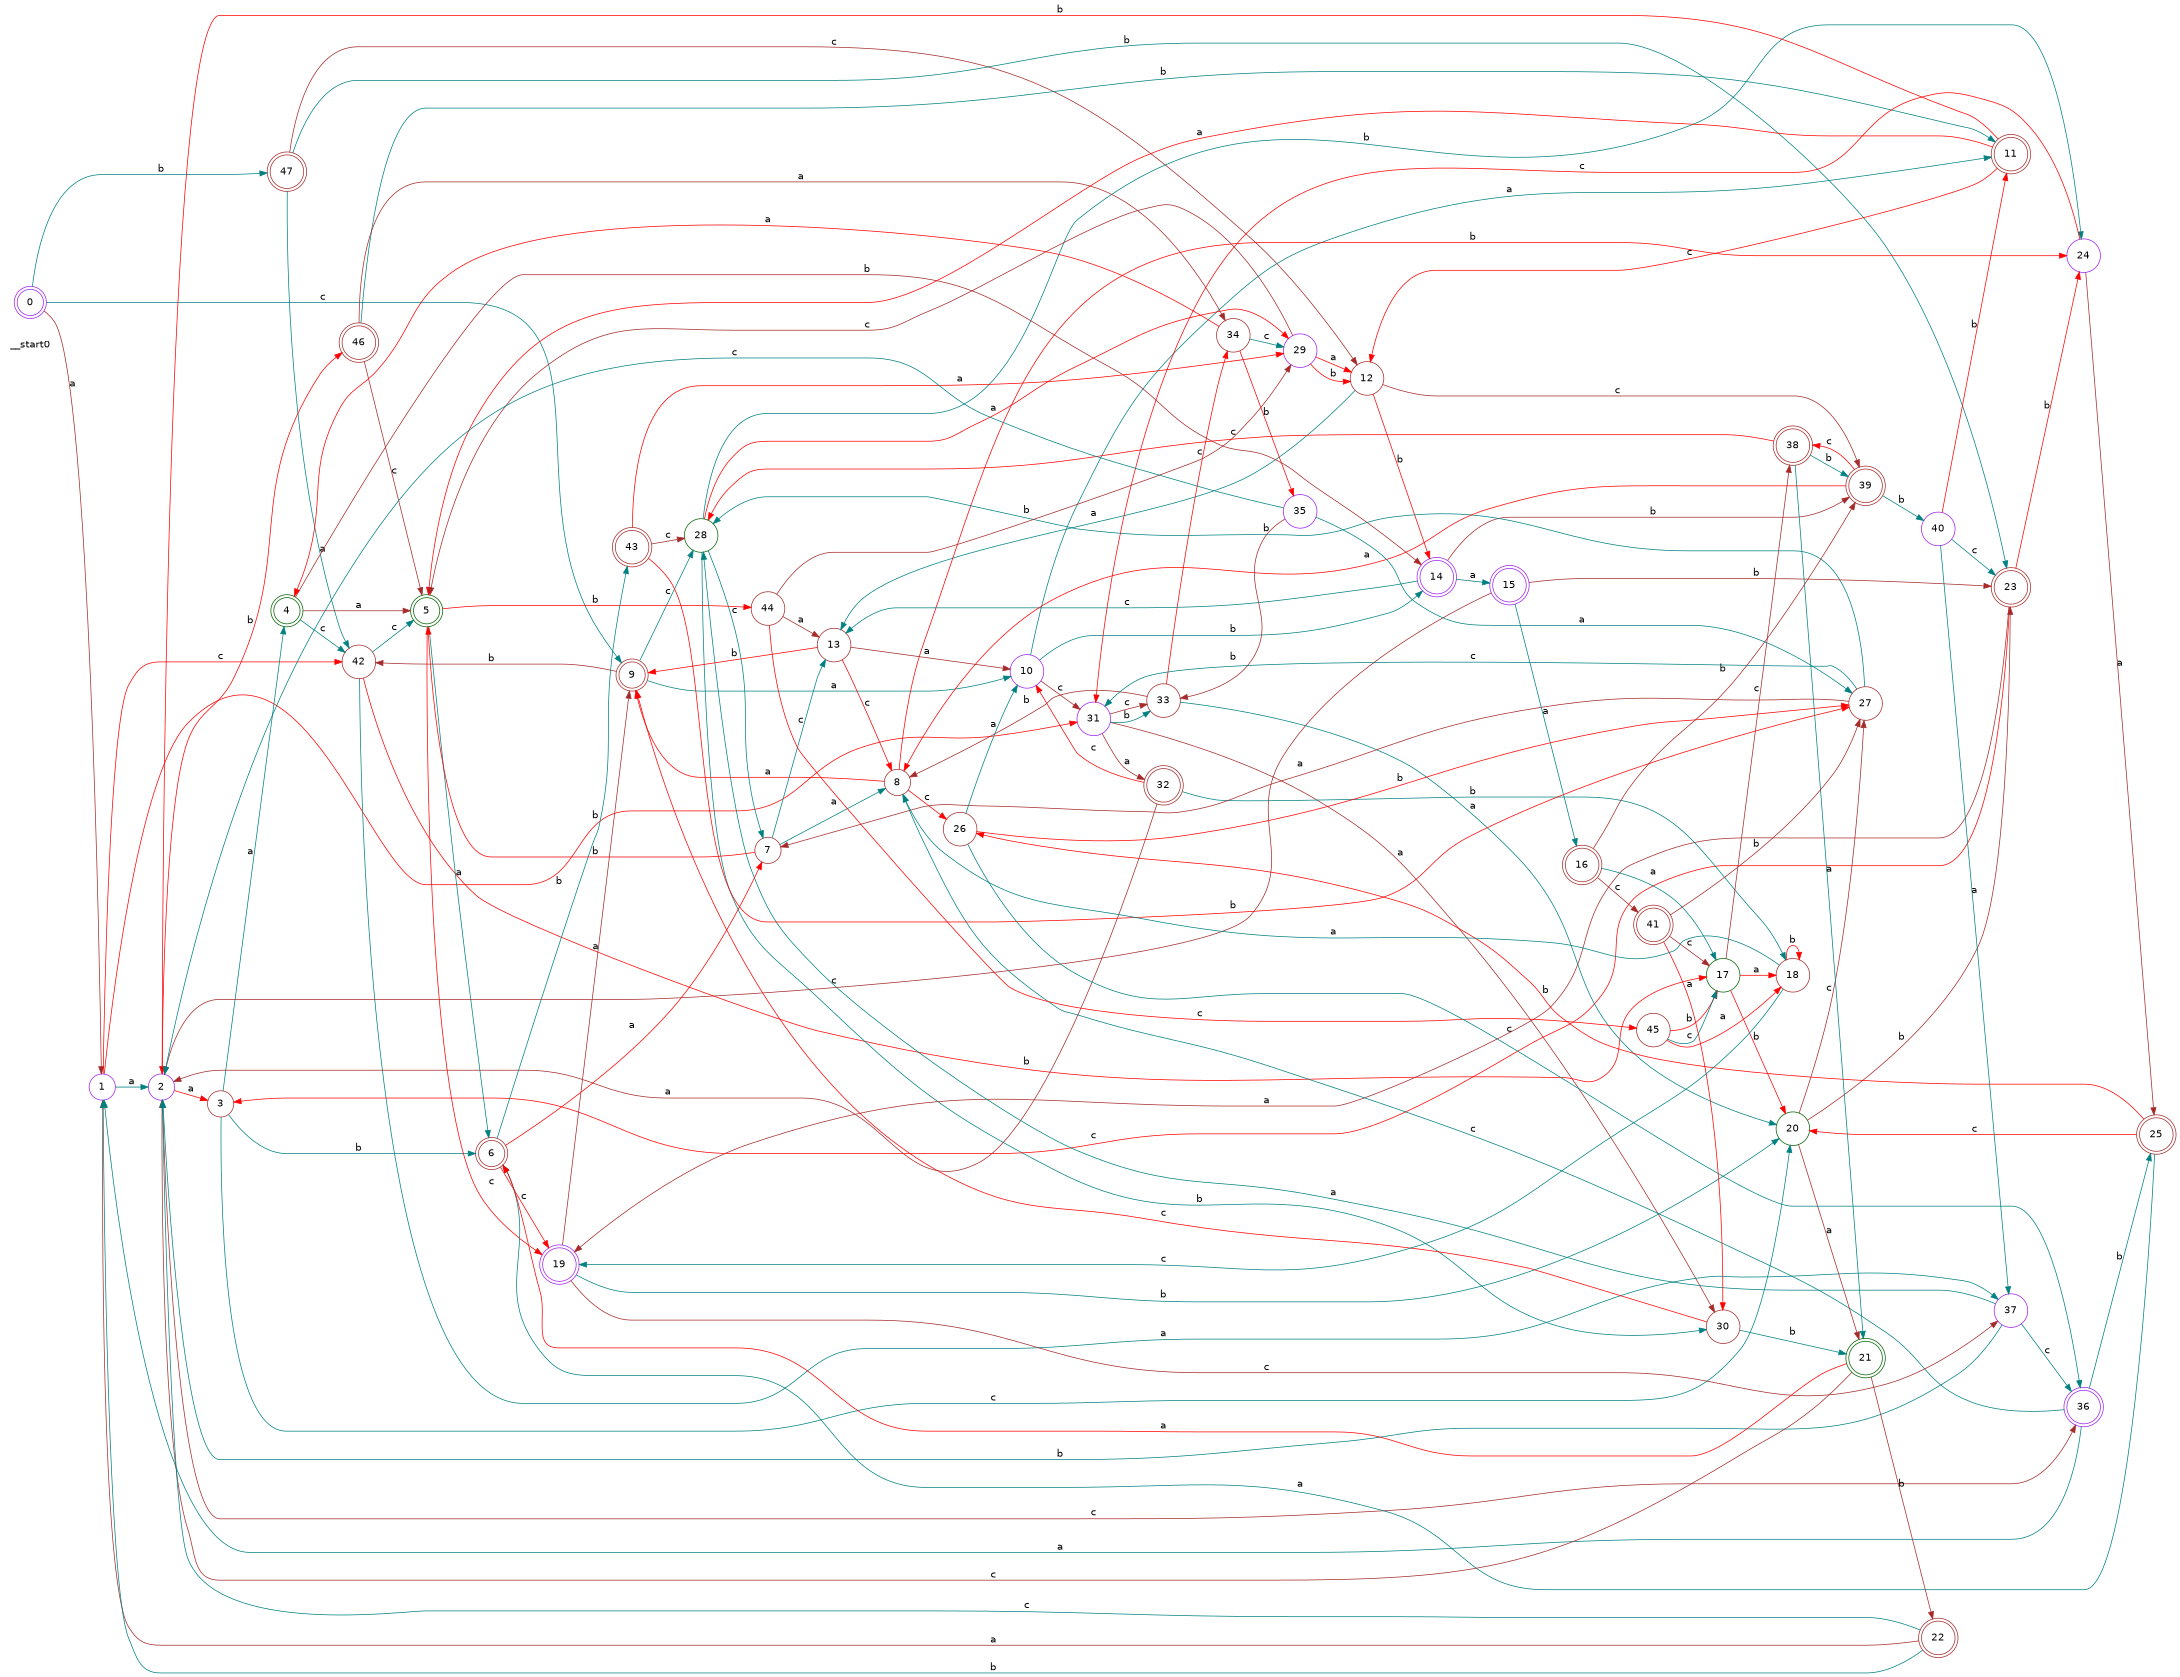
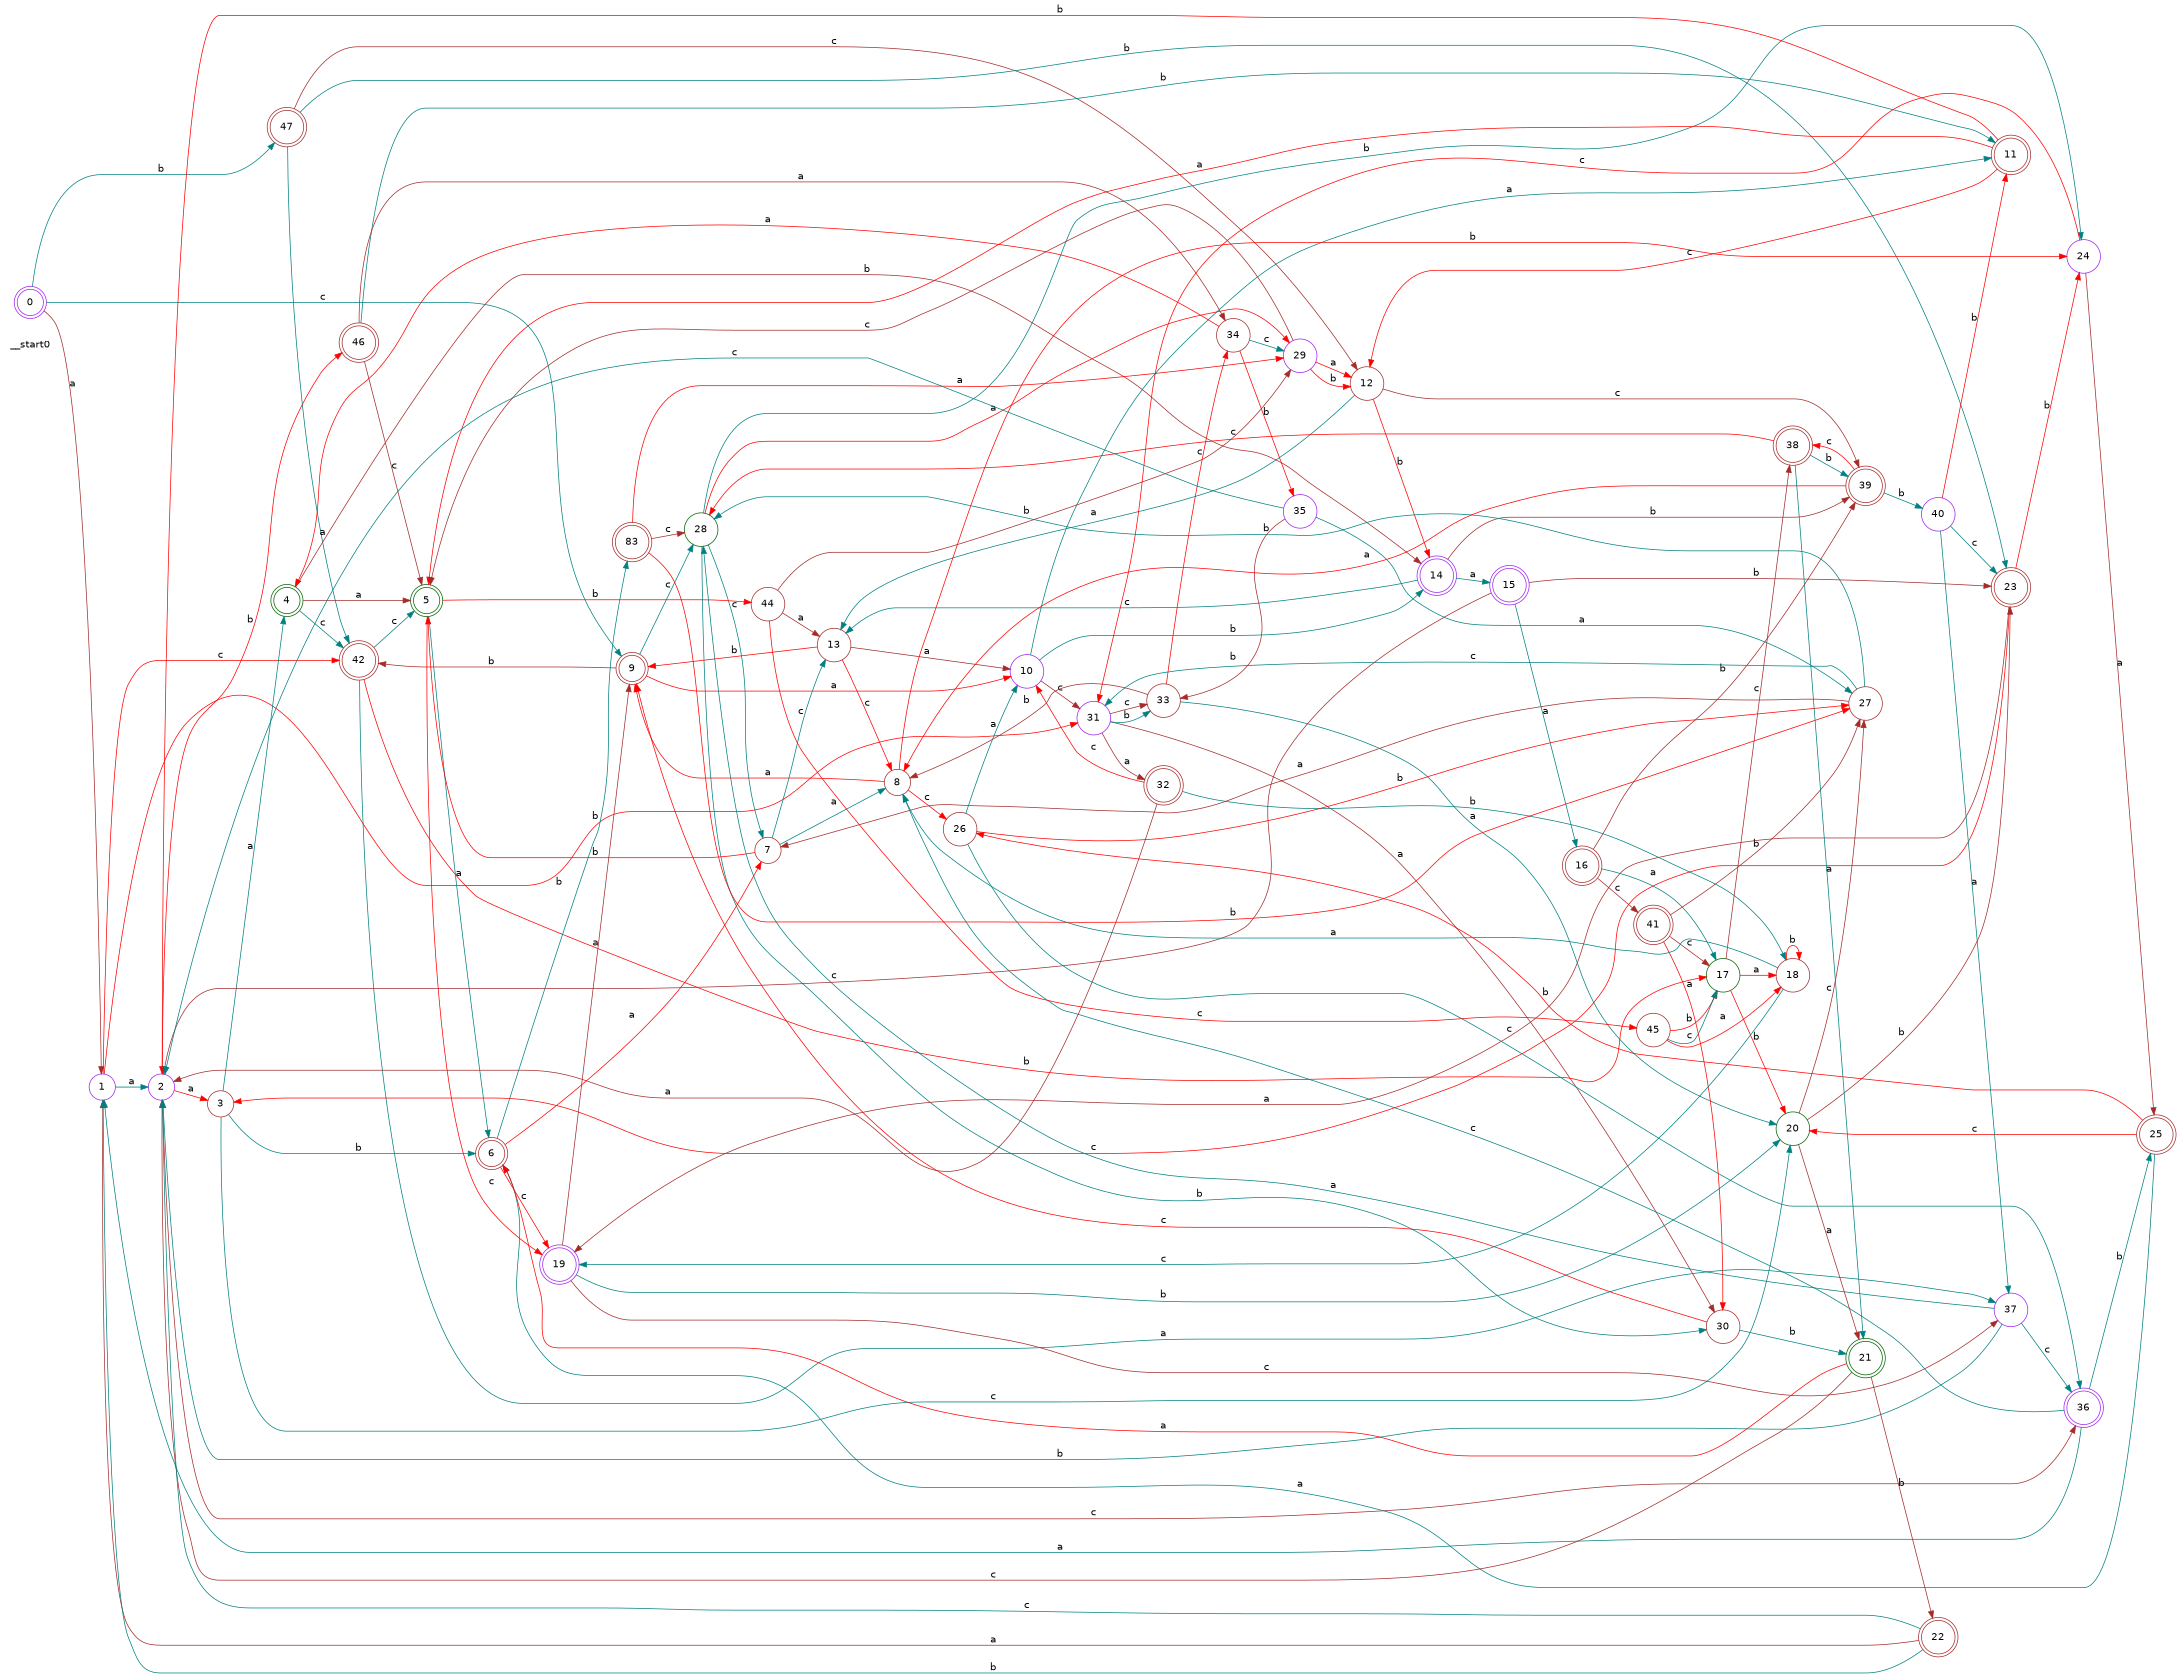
node "43": label "43" -> "83"
node "42": shape circle -> doublecircle
edge "9" -> "10": color teal -> red
